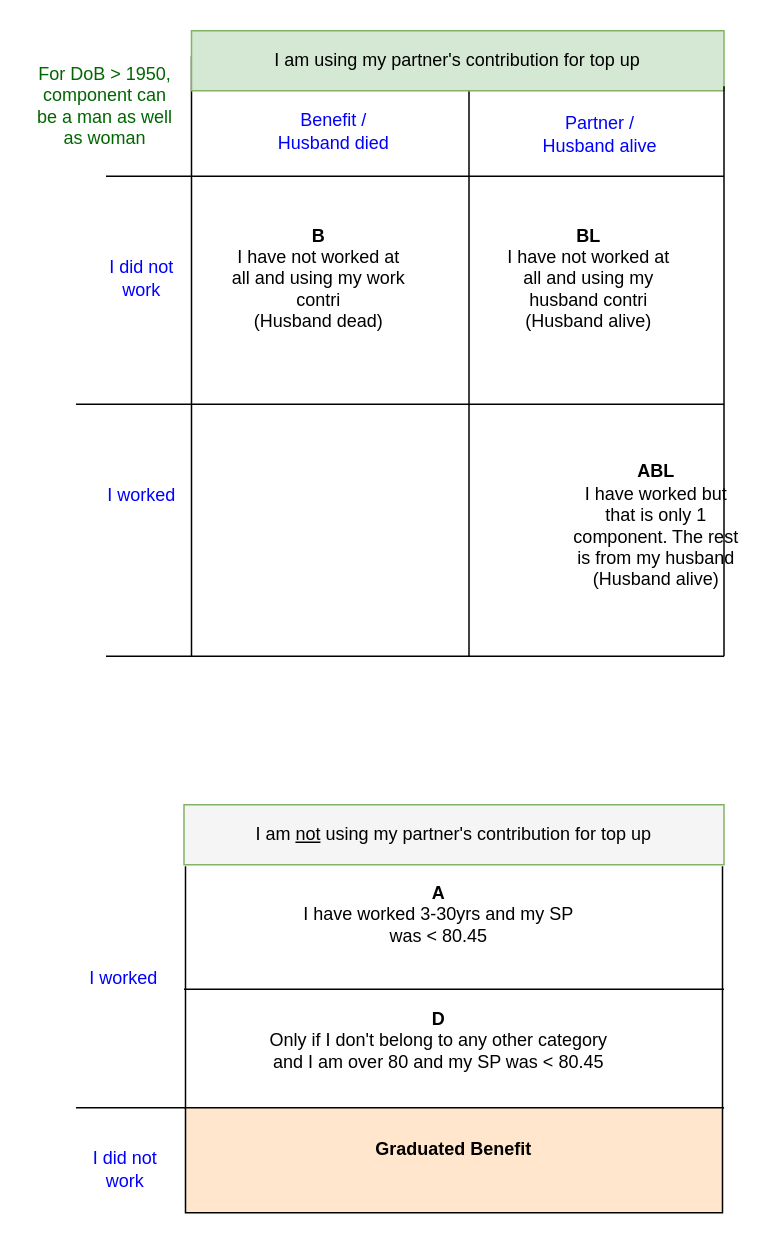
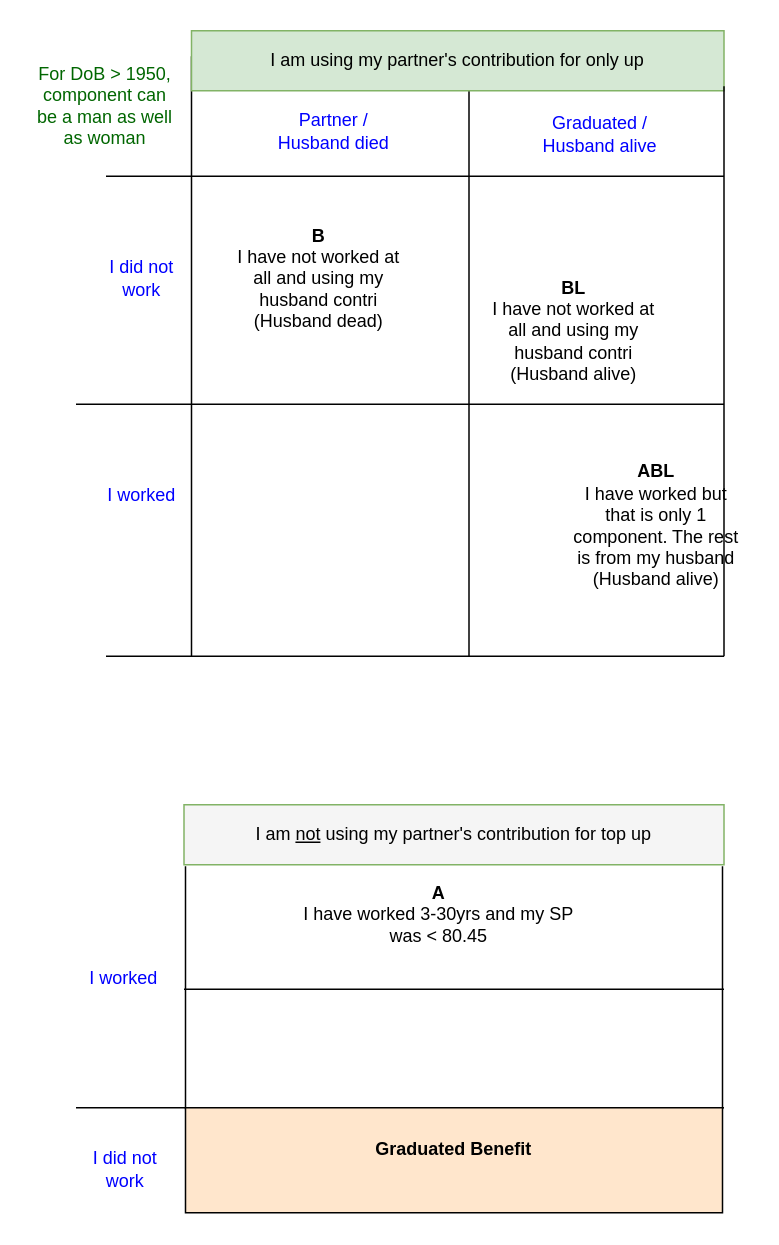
node "I am using my partner's contribution for top up": label "I am using my partner's contribution for top up" -> "I am using my partner's contribution for only up"
node "Benefit / Husband died": label "Benefit / Husband died" -> "Partner / Husband died"
node "Partner / Husband alive": label "Partner / Husband alive" -> "Graduated / Husband alive"
node "B I have not worked at all and using my work contri (Husband dead)": label "B I have not worked at all and using my work contri (Husband dead)" -> "B I have not worked at all and using my husband contri (Husband dead)"
node "BL I have not worked at all and using my husband contri (Husband alive)": moved (589, 278) -> (574, 331)
node "D Only if I don't belong to any other category and I am over 80 and my SP was < 80.45": removed
